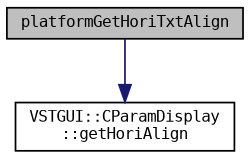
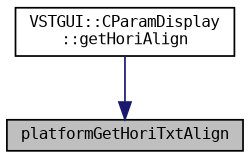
edge "platformGetHoriTxtAlign" -> "VSTGUI::CParamDisplay ::getHoriAlign": reversed
